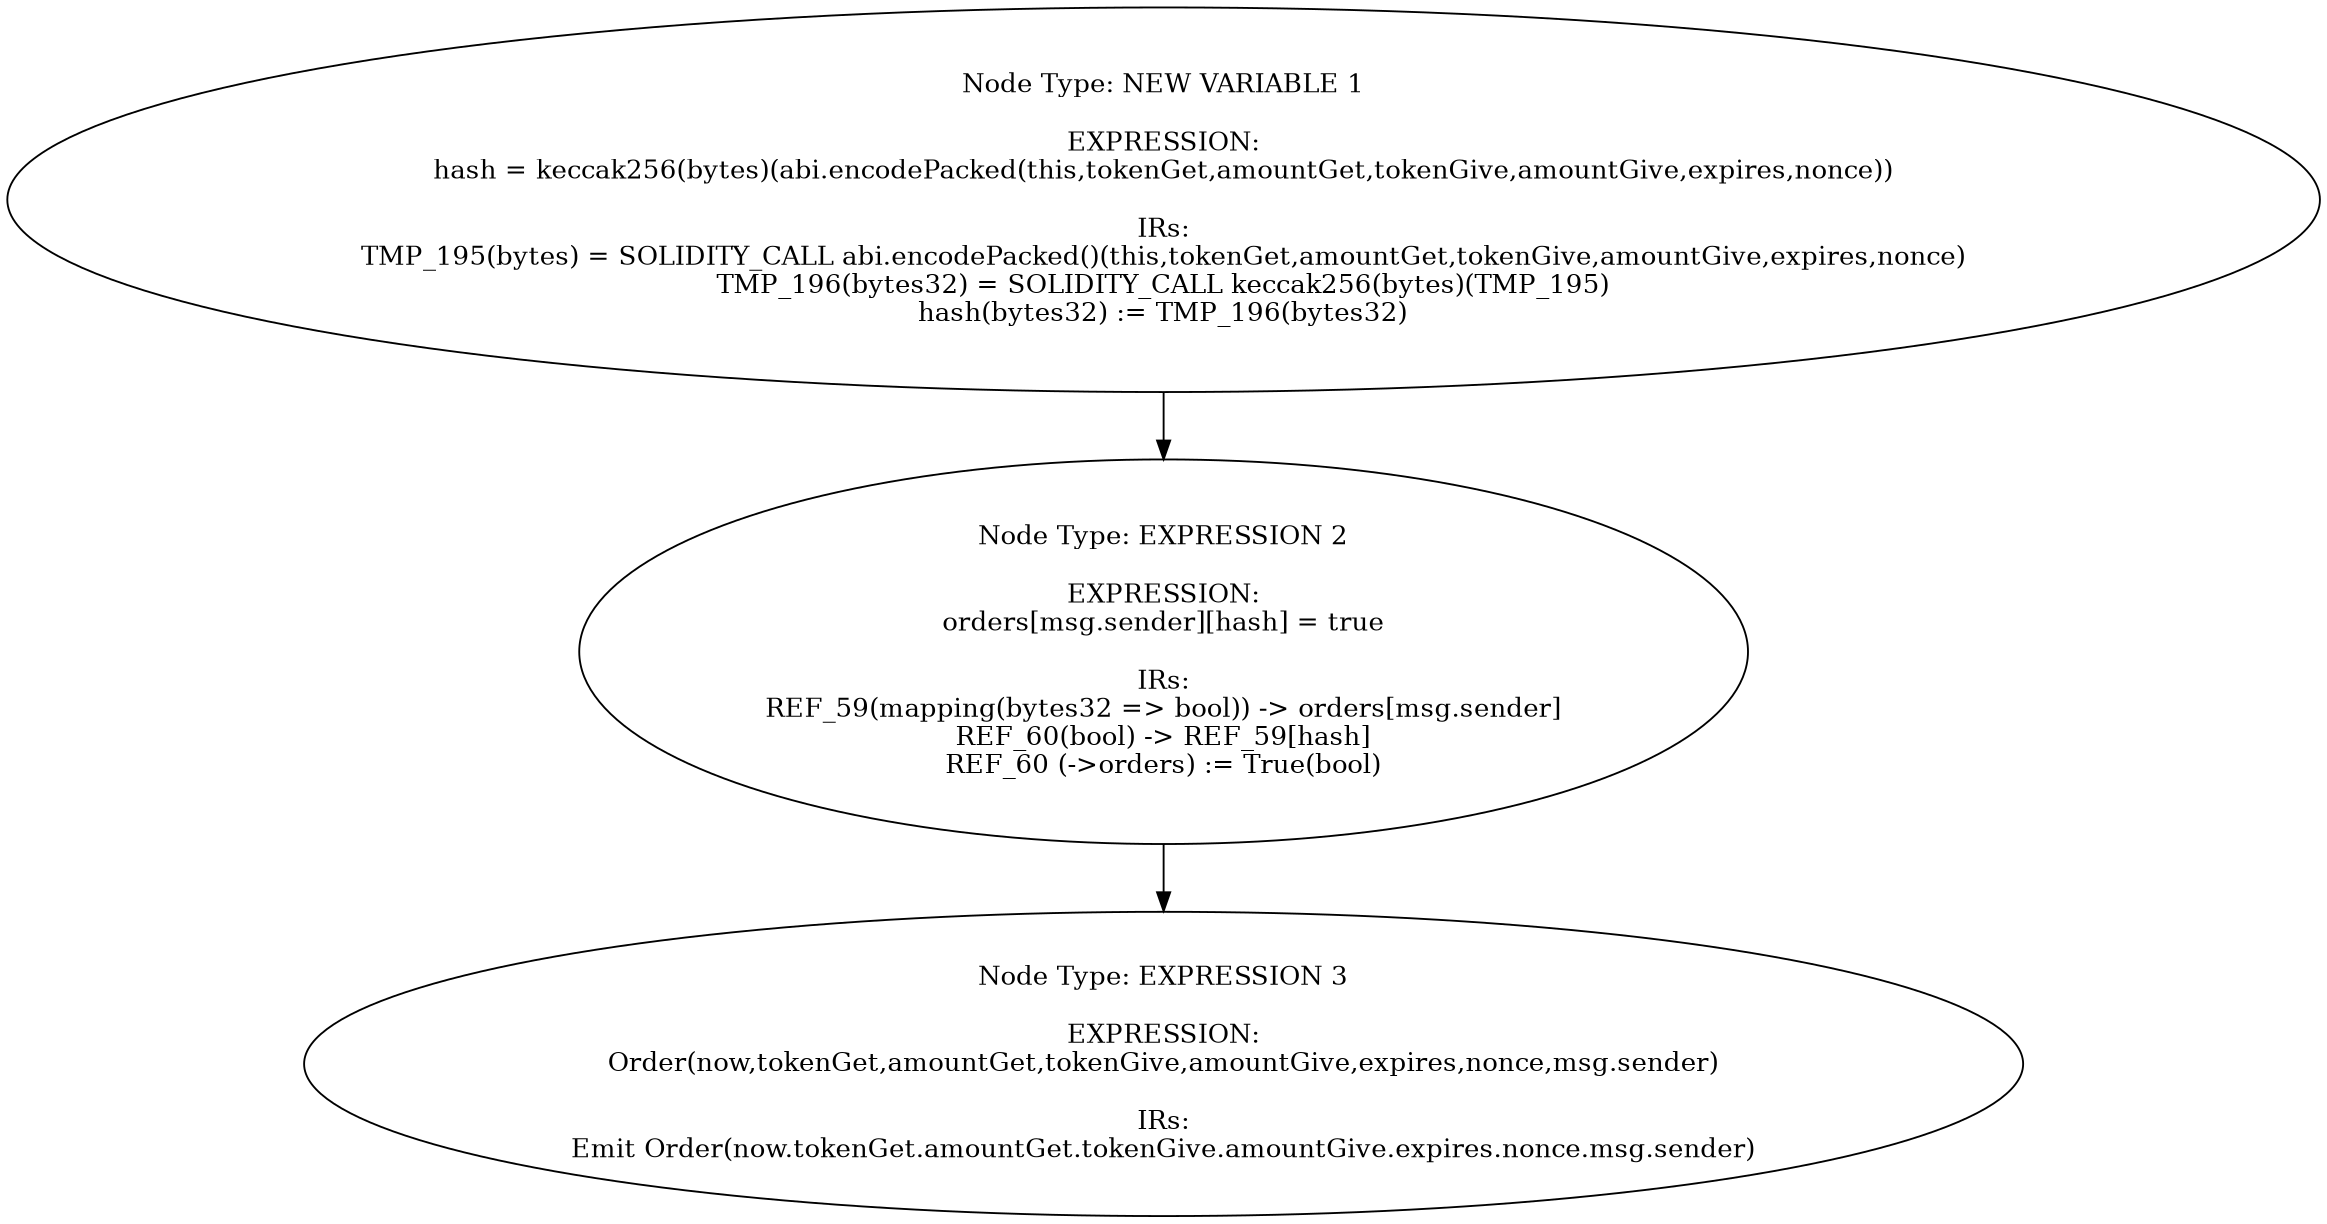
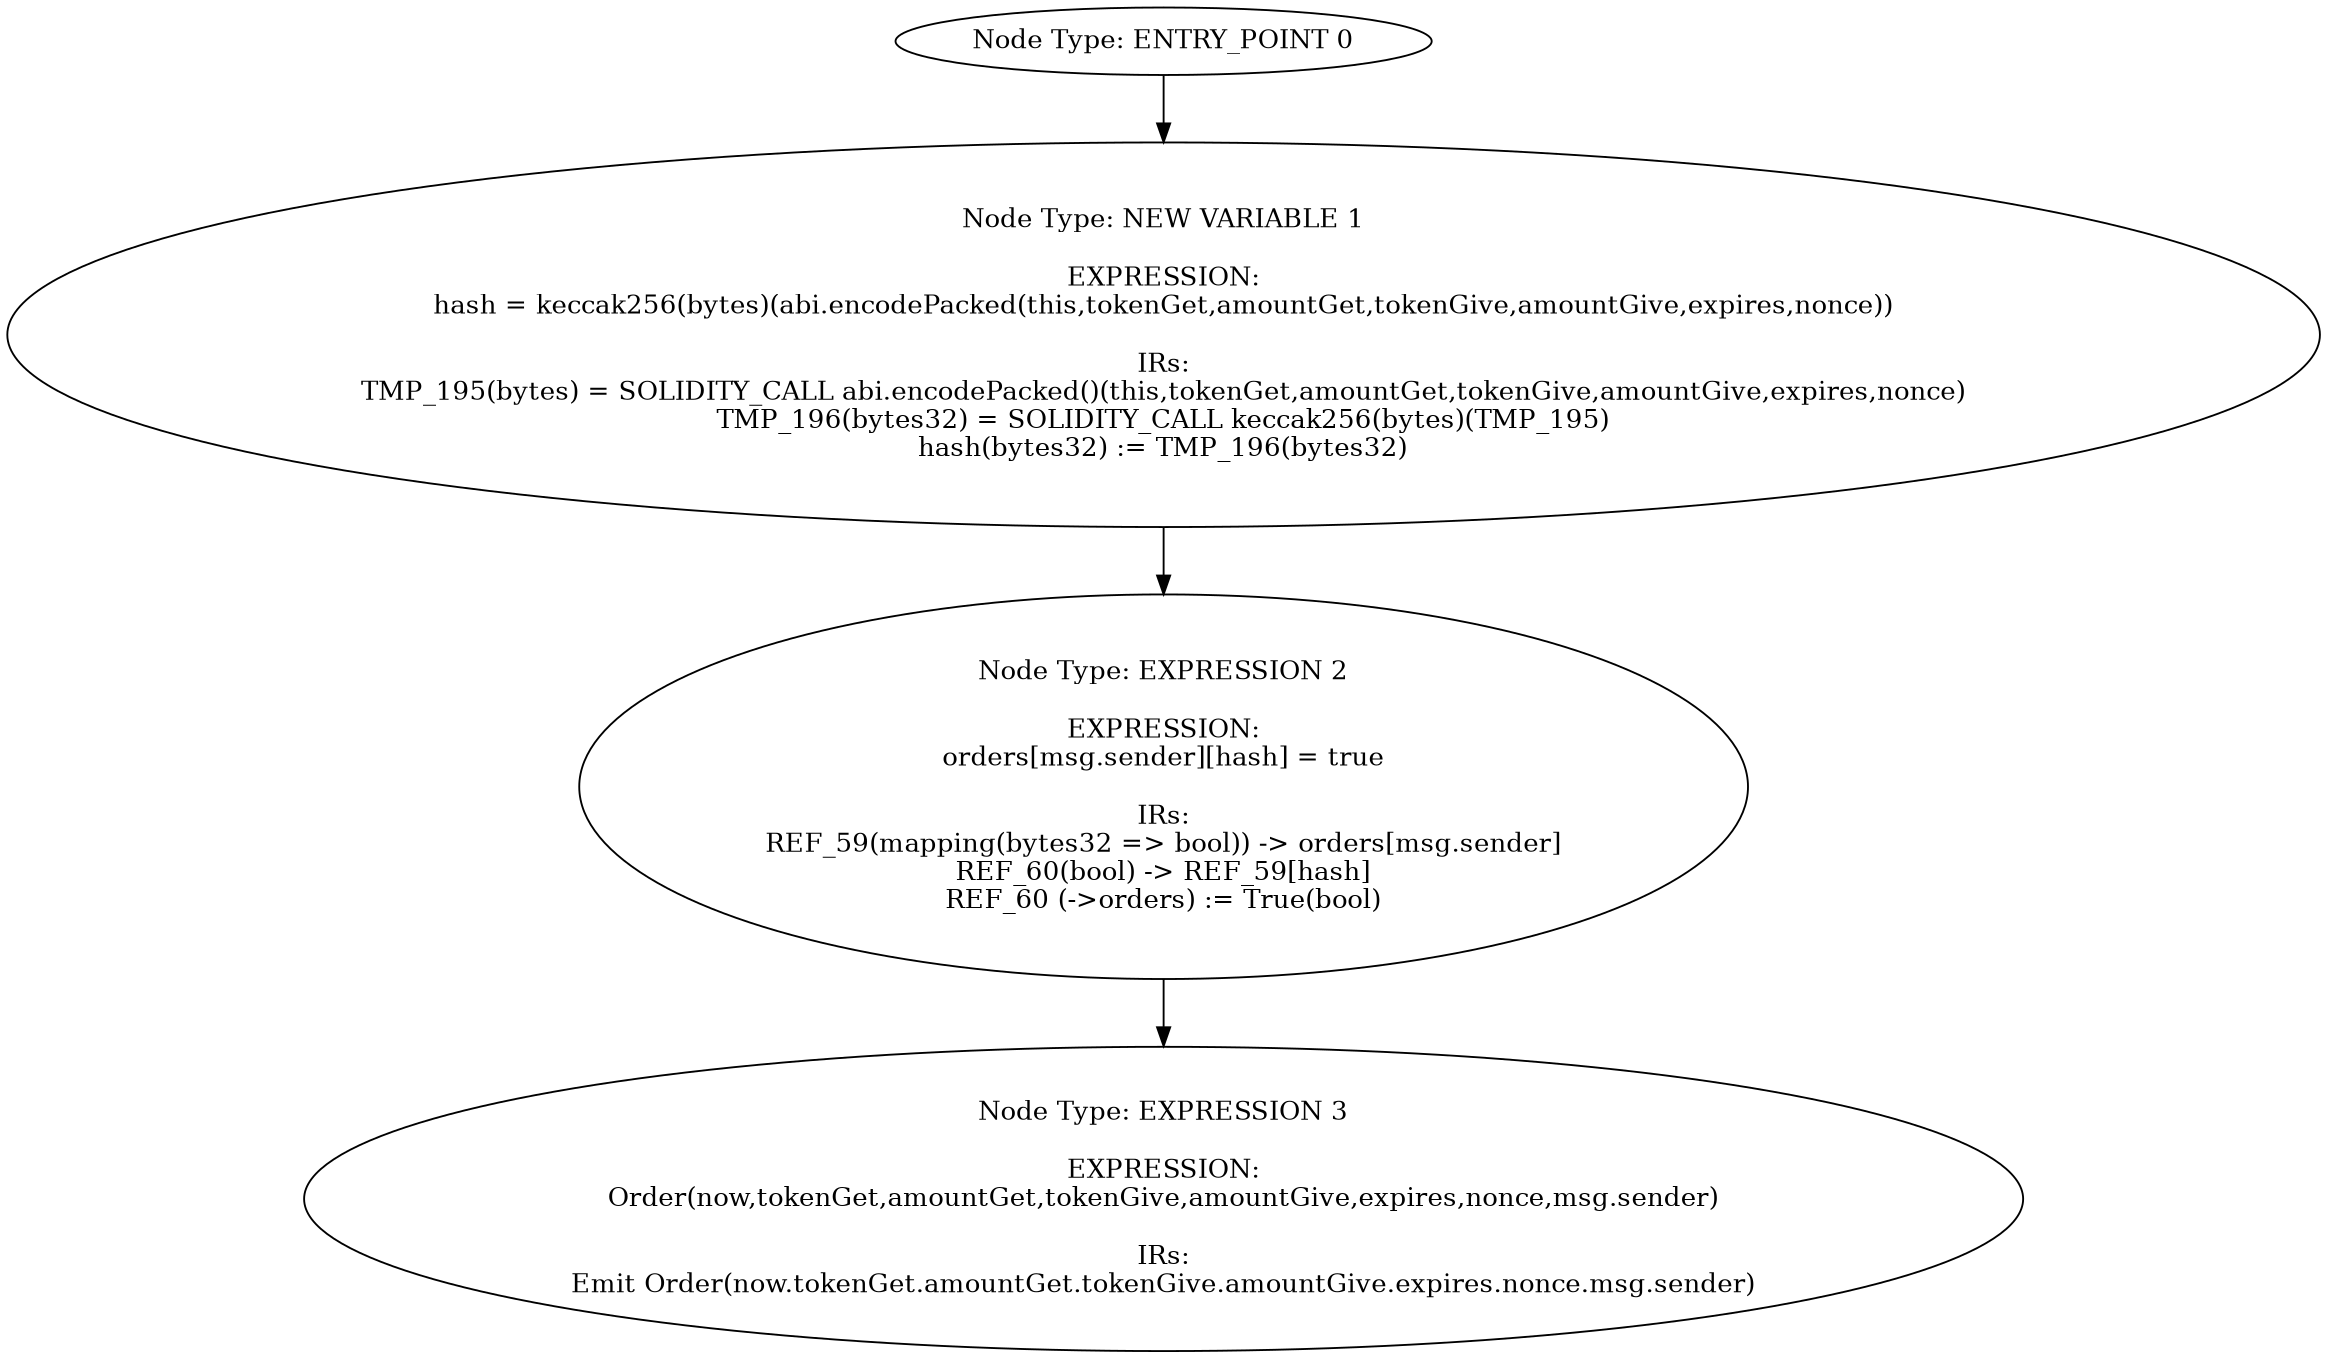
node "Node Type: ENTRY_POINT 0": added
